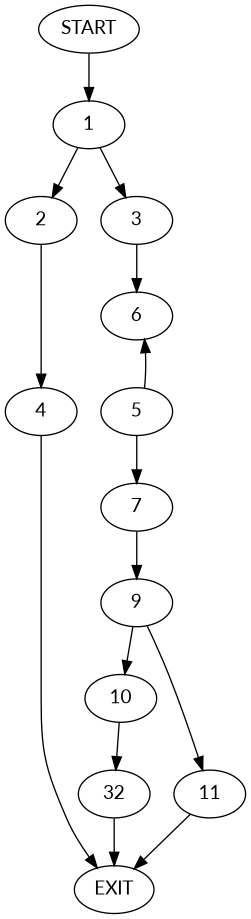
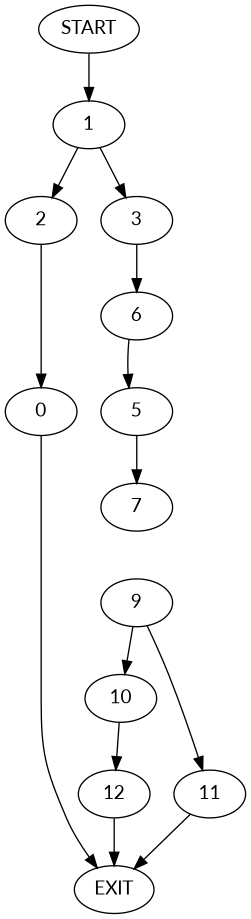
edge "5" -> "6": reversed
node "4": label "4" -> "0"
edge "7" -> "9": removed
node "32": label "32" -> "12"
